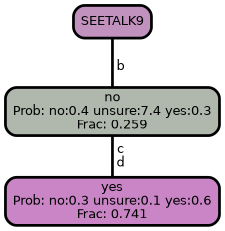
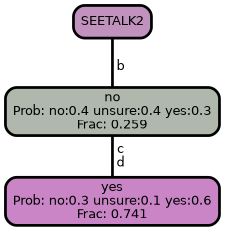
node "SEETALK9": label "SEETALK9" -> "SEETALK2"
node "no Prob: no:0.4 unsure:7.4 yes:0.3 Frac: 0.259": label "no Prob: no:0.4 unsure:7.4 yes:0.3 Frac: 0.259" -> "no Prob: no:0.4 unsure:0.4 yes:0.3 Frac: 0.259"
